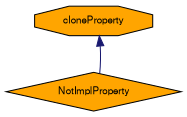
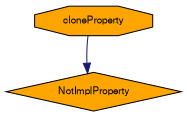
edge "NotImplProperty" -> "cloneProperty": reversed
